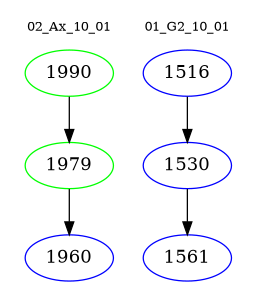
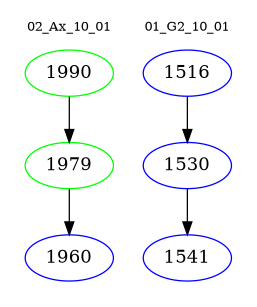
node "1561": label "1561" -> "1541"
